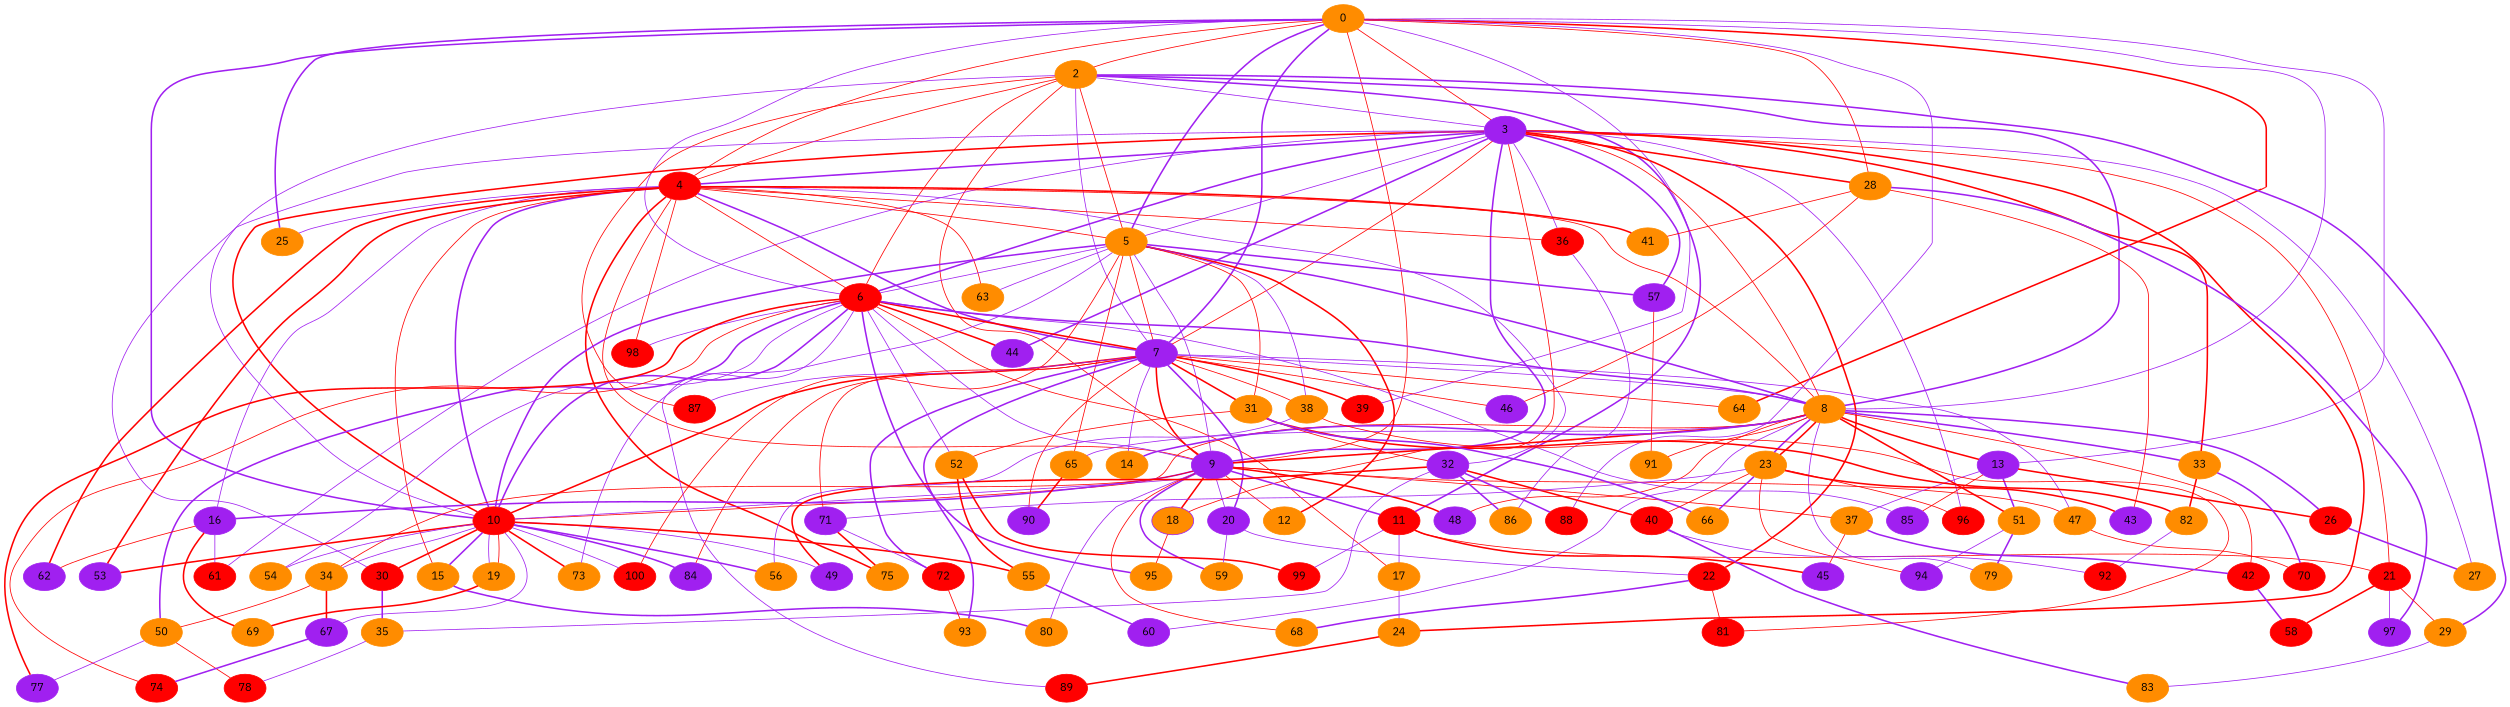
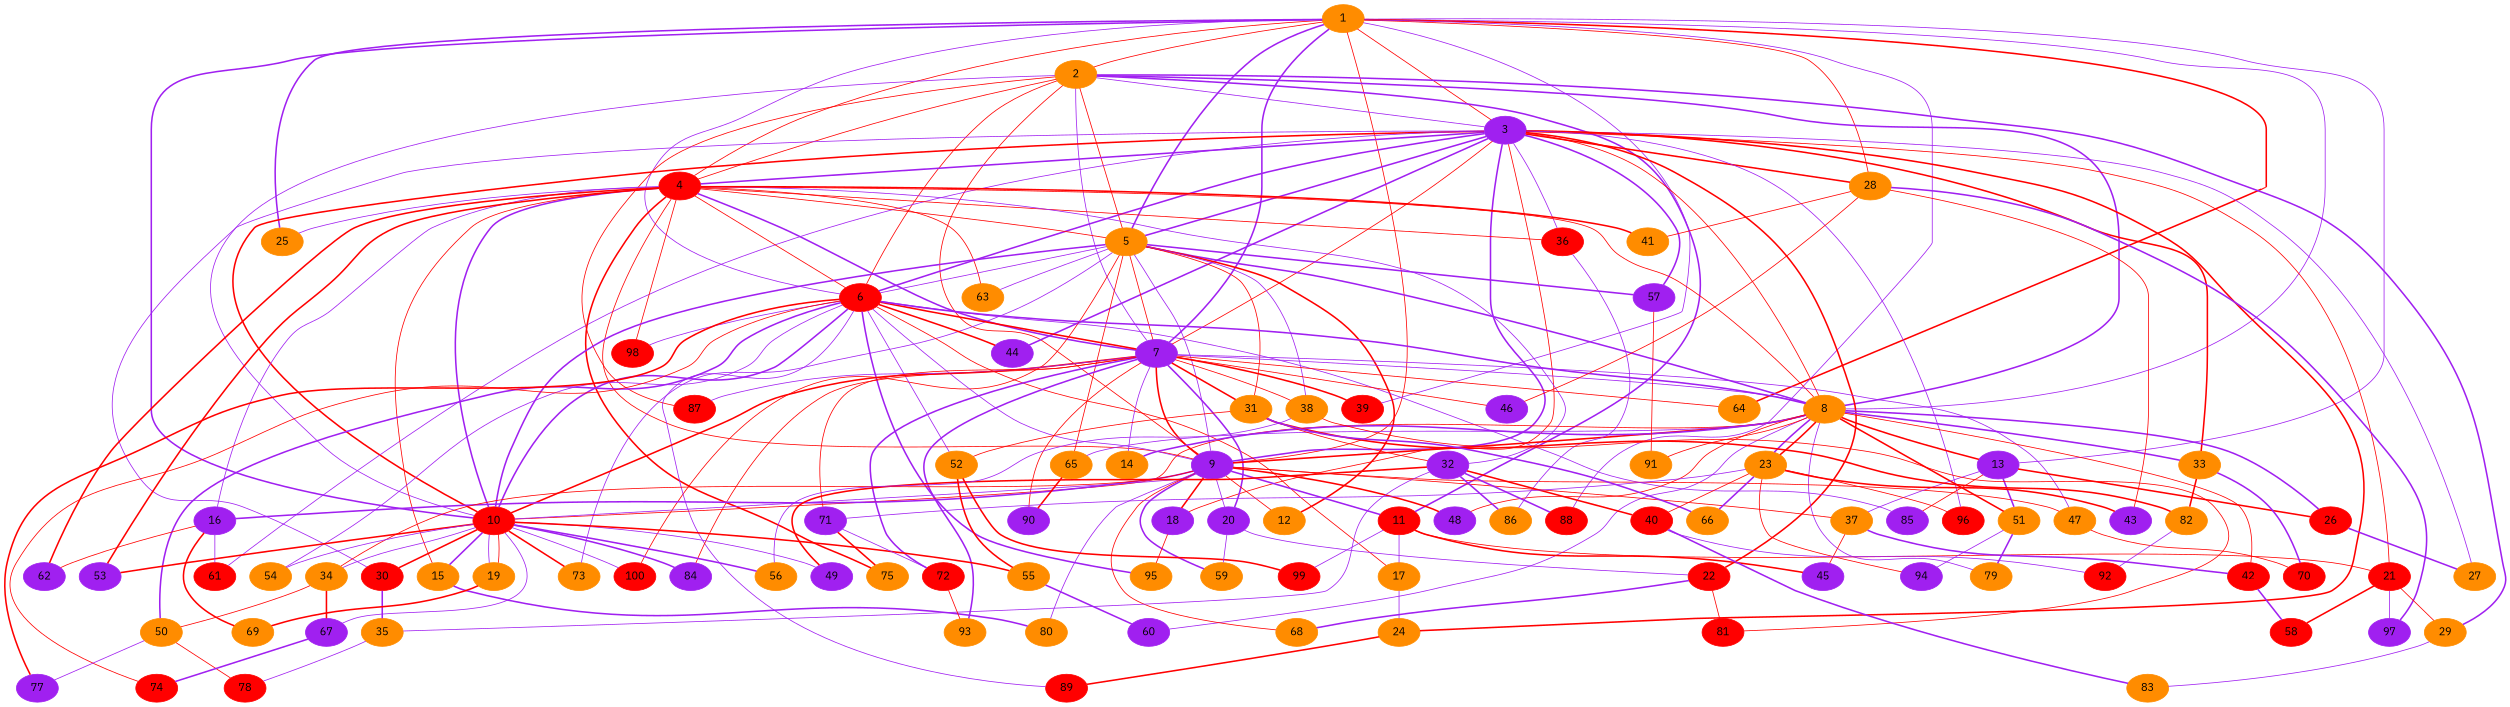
node "0": label "0" -> "1"
edge "3" -- "5": style solid -> bold
node "18": fillcolor darkorange -> purple
